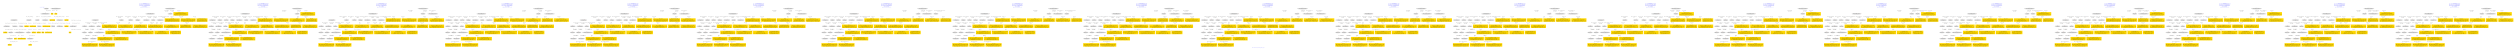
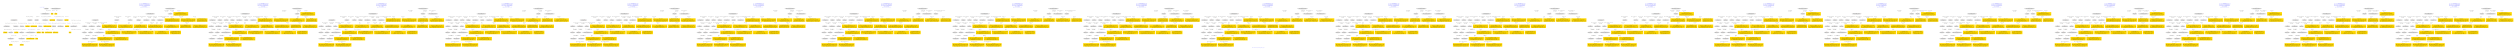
node "Classification": added
